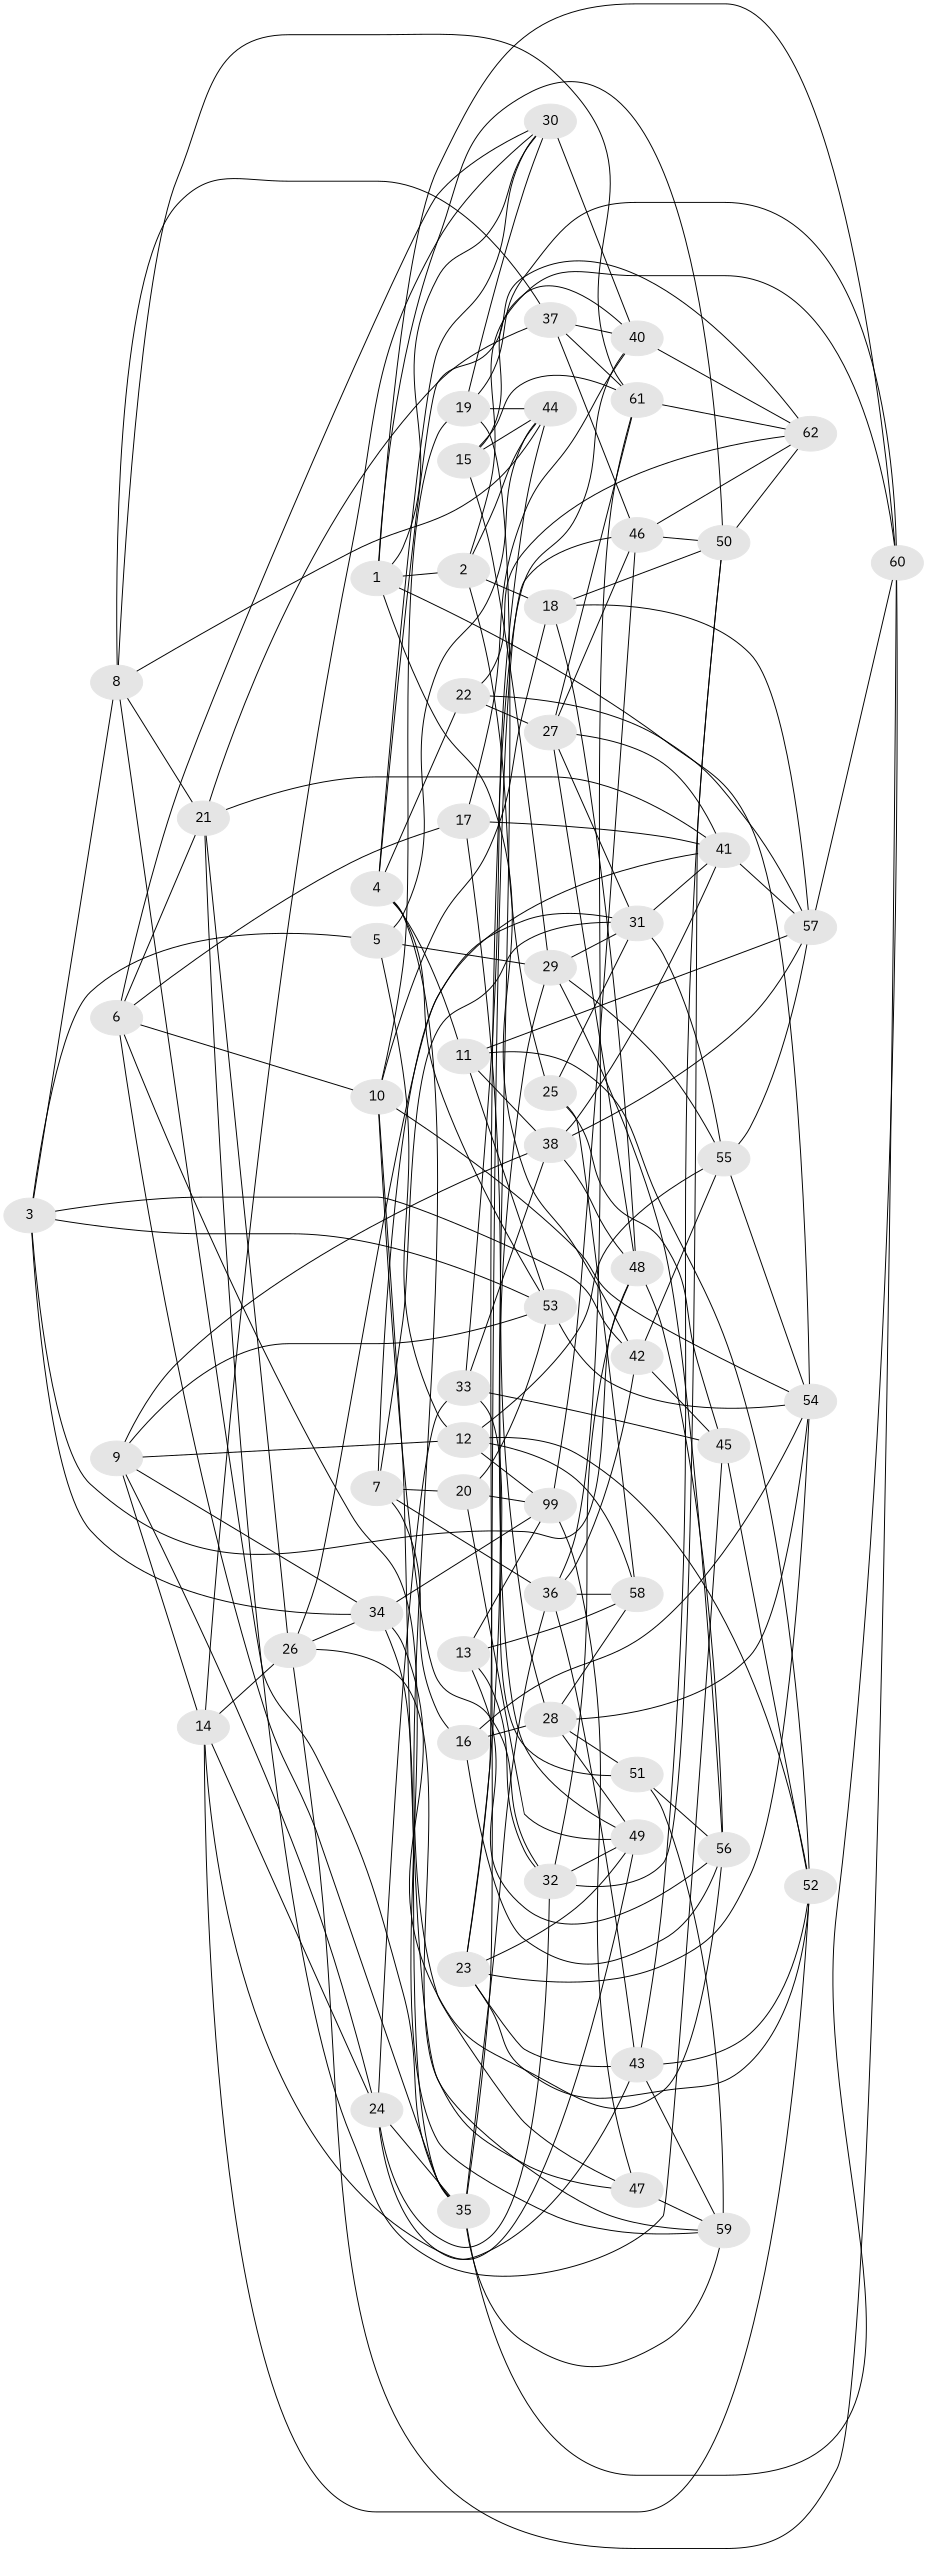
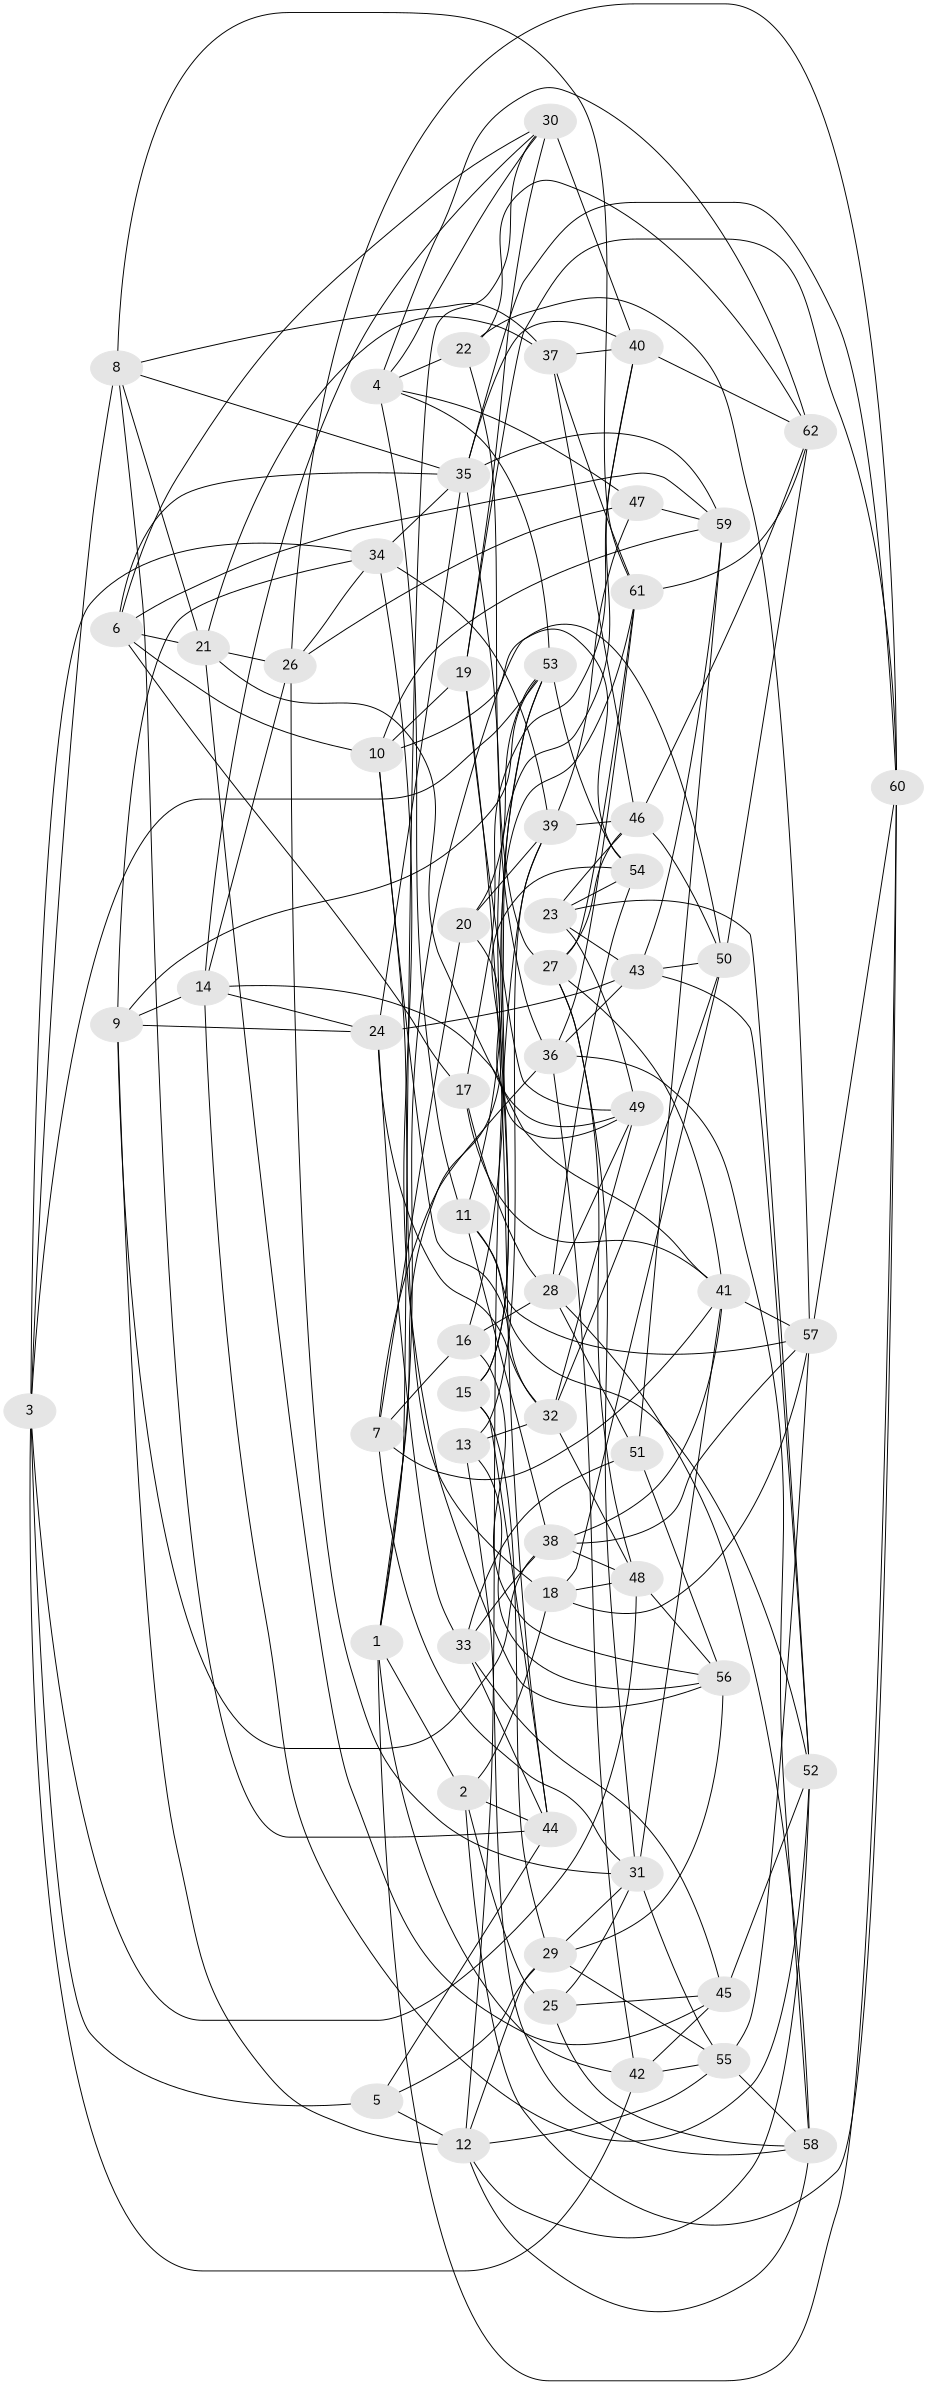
edge "55" -- "54": now "55" -- "58"
edge "29" -- "23": now "29" -- "12"
node "99": label "99" -> "39"
edge "54" -- "16": now "53" -- "16"
